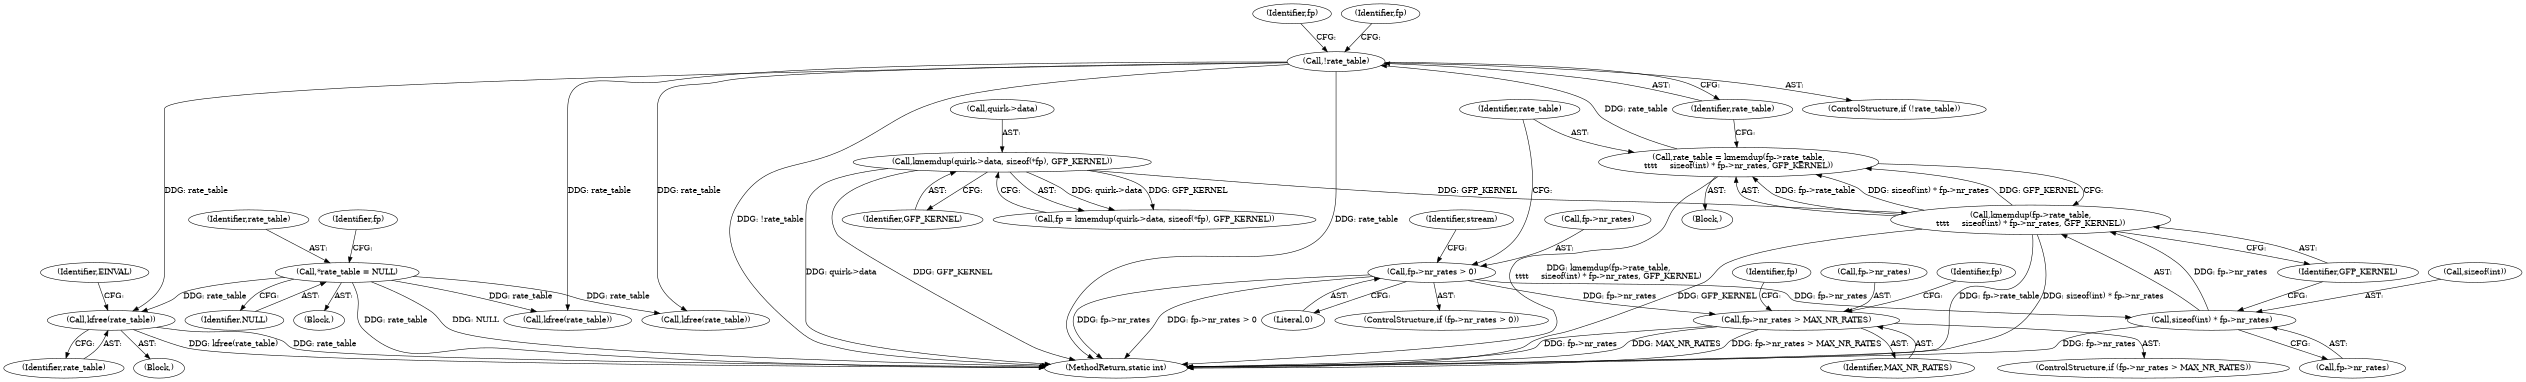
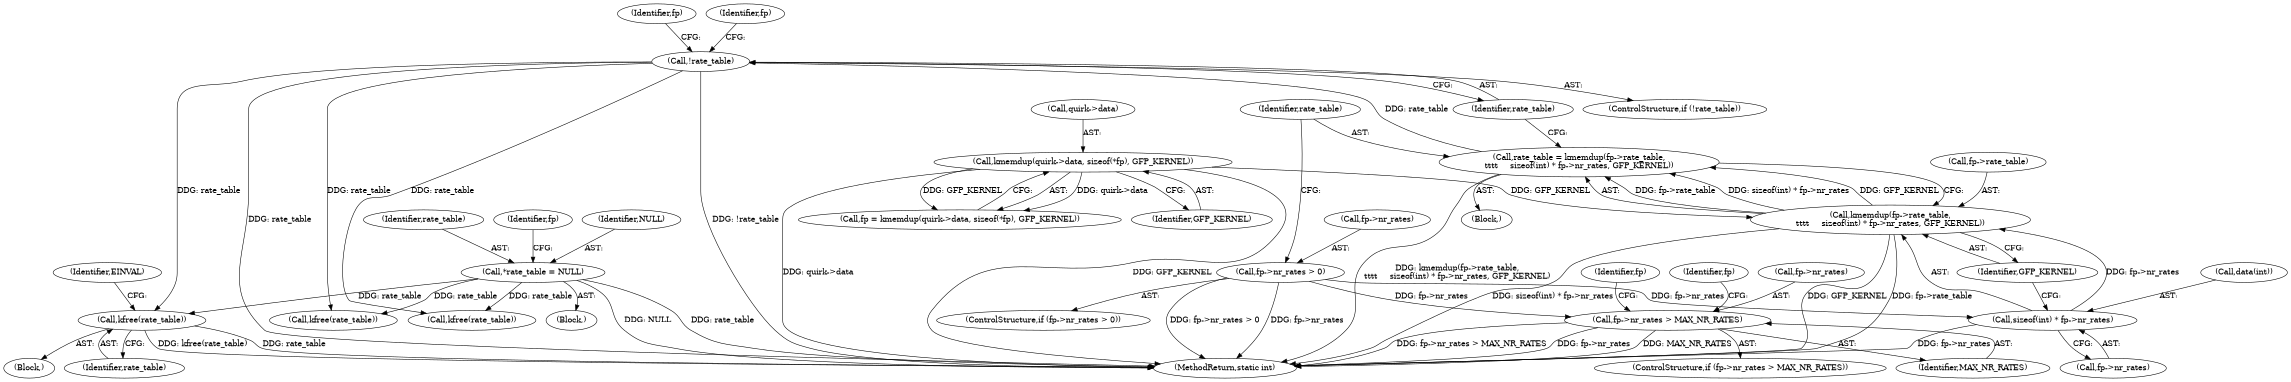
node "(Call,fp->rate_table)": added
node "(Identifier,stream)": removed
node "(Call,sizeof(int))": label "(Call,sizeof(int))" -> "(Call,data(int))"
edge "(Call,*rate_table = NULL)" -> "(Identifier,NULL)": removed, label "CFG:"
node "(Literal,0)": removed
